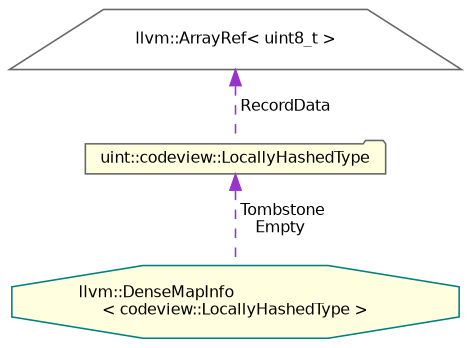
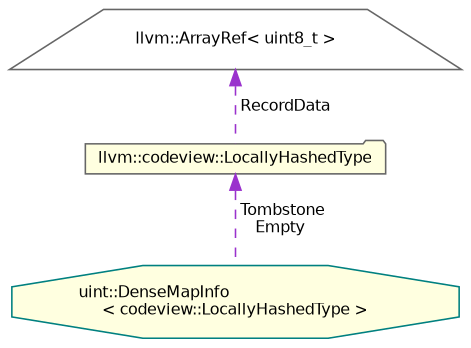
node "uint::codeview::LocallyHashedType": label "uint::codeview::LocallyHashedType" -> "llvm::codeview::LocallyHashedType"
node "llvm::DenseMapInfo < codeview::LocallyHashedType >": label "llvm::DenseMapInfo < codeview::LocallyHashedType >" -> "uint::DenseMapInfo < codeview::LocallyHashedType >"
